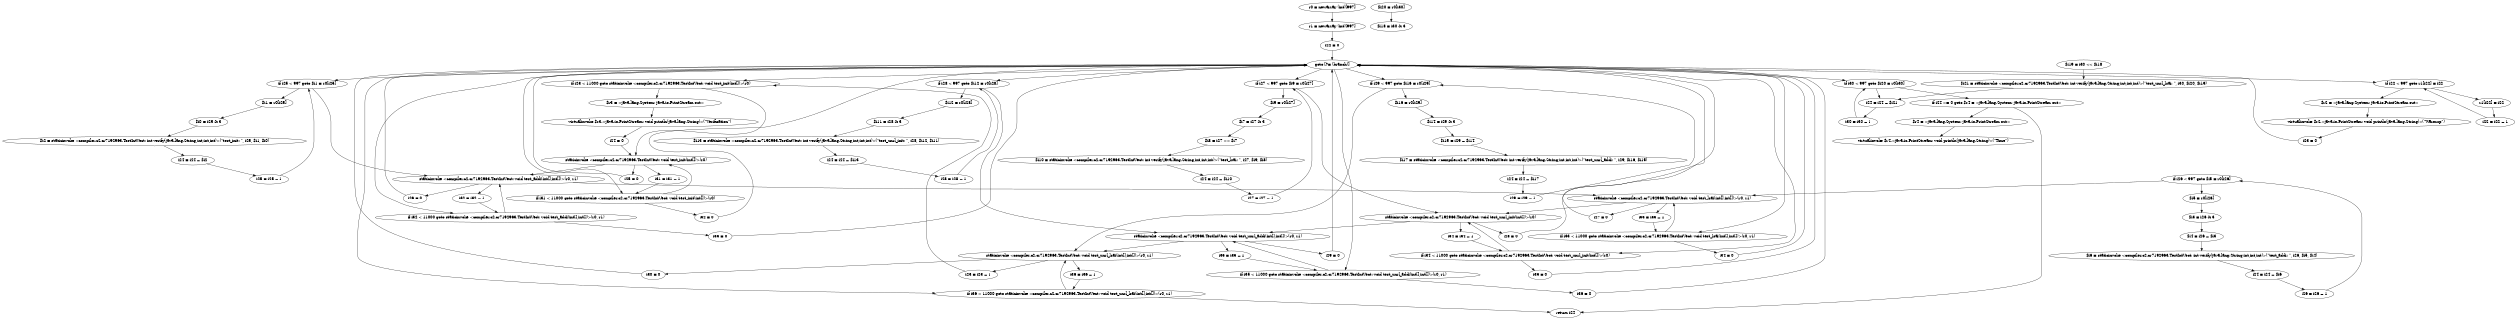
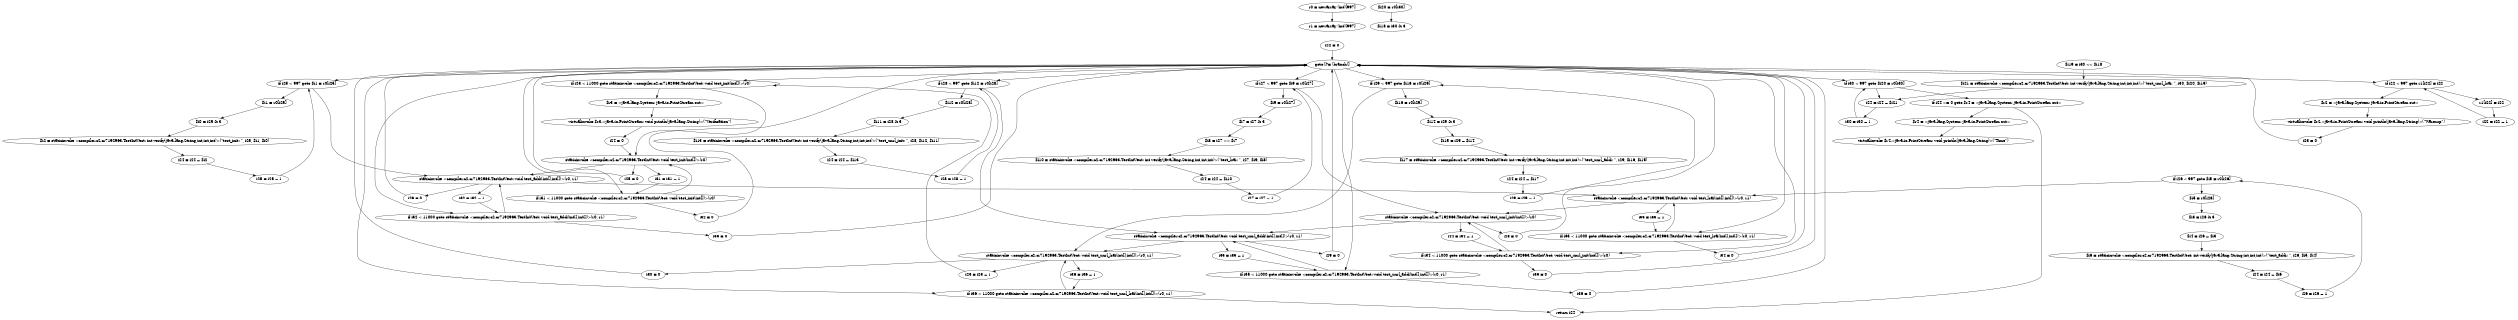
edge "r1 = newarray (int)[997]" -> "i22 = 0": removed
node "i27 = 0": removed
edge "$i3 = i26 & 3" -> "$i4 = i26 + $i3": removed
node "i34 = i34 + 1": label "i34 = i34 + 1" -> "i44 = i34 + 1"
